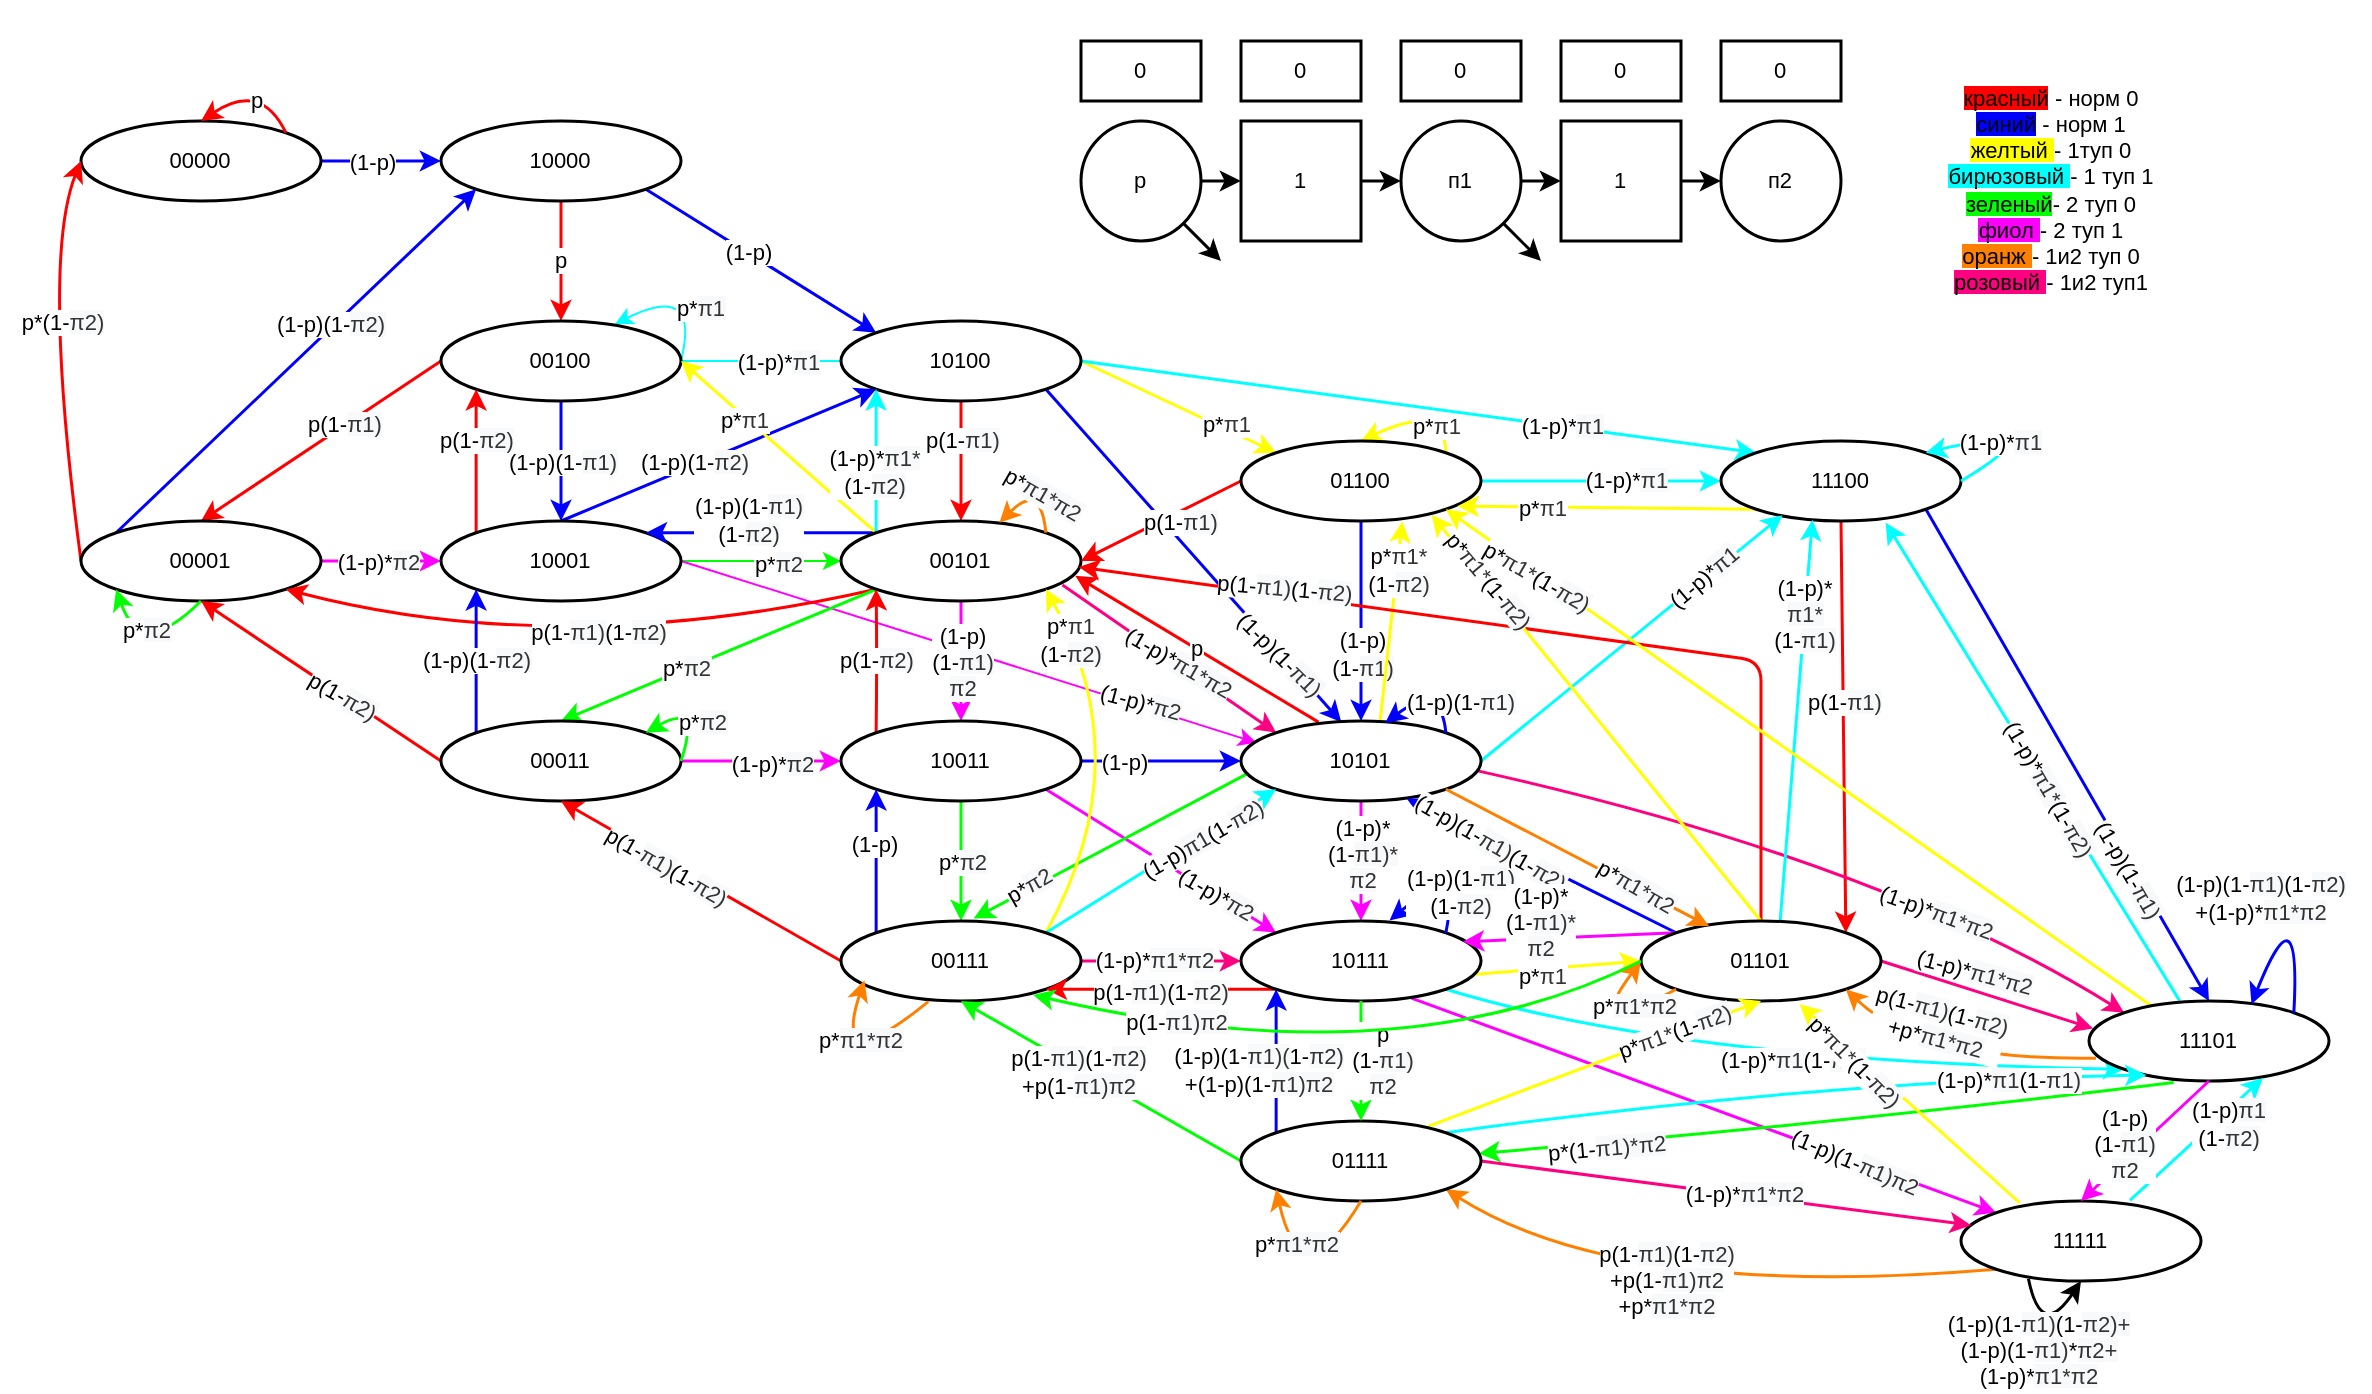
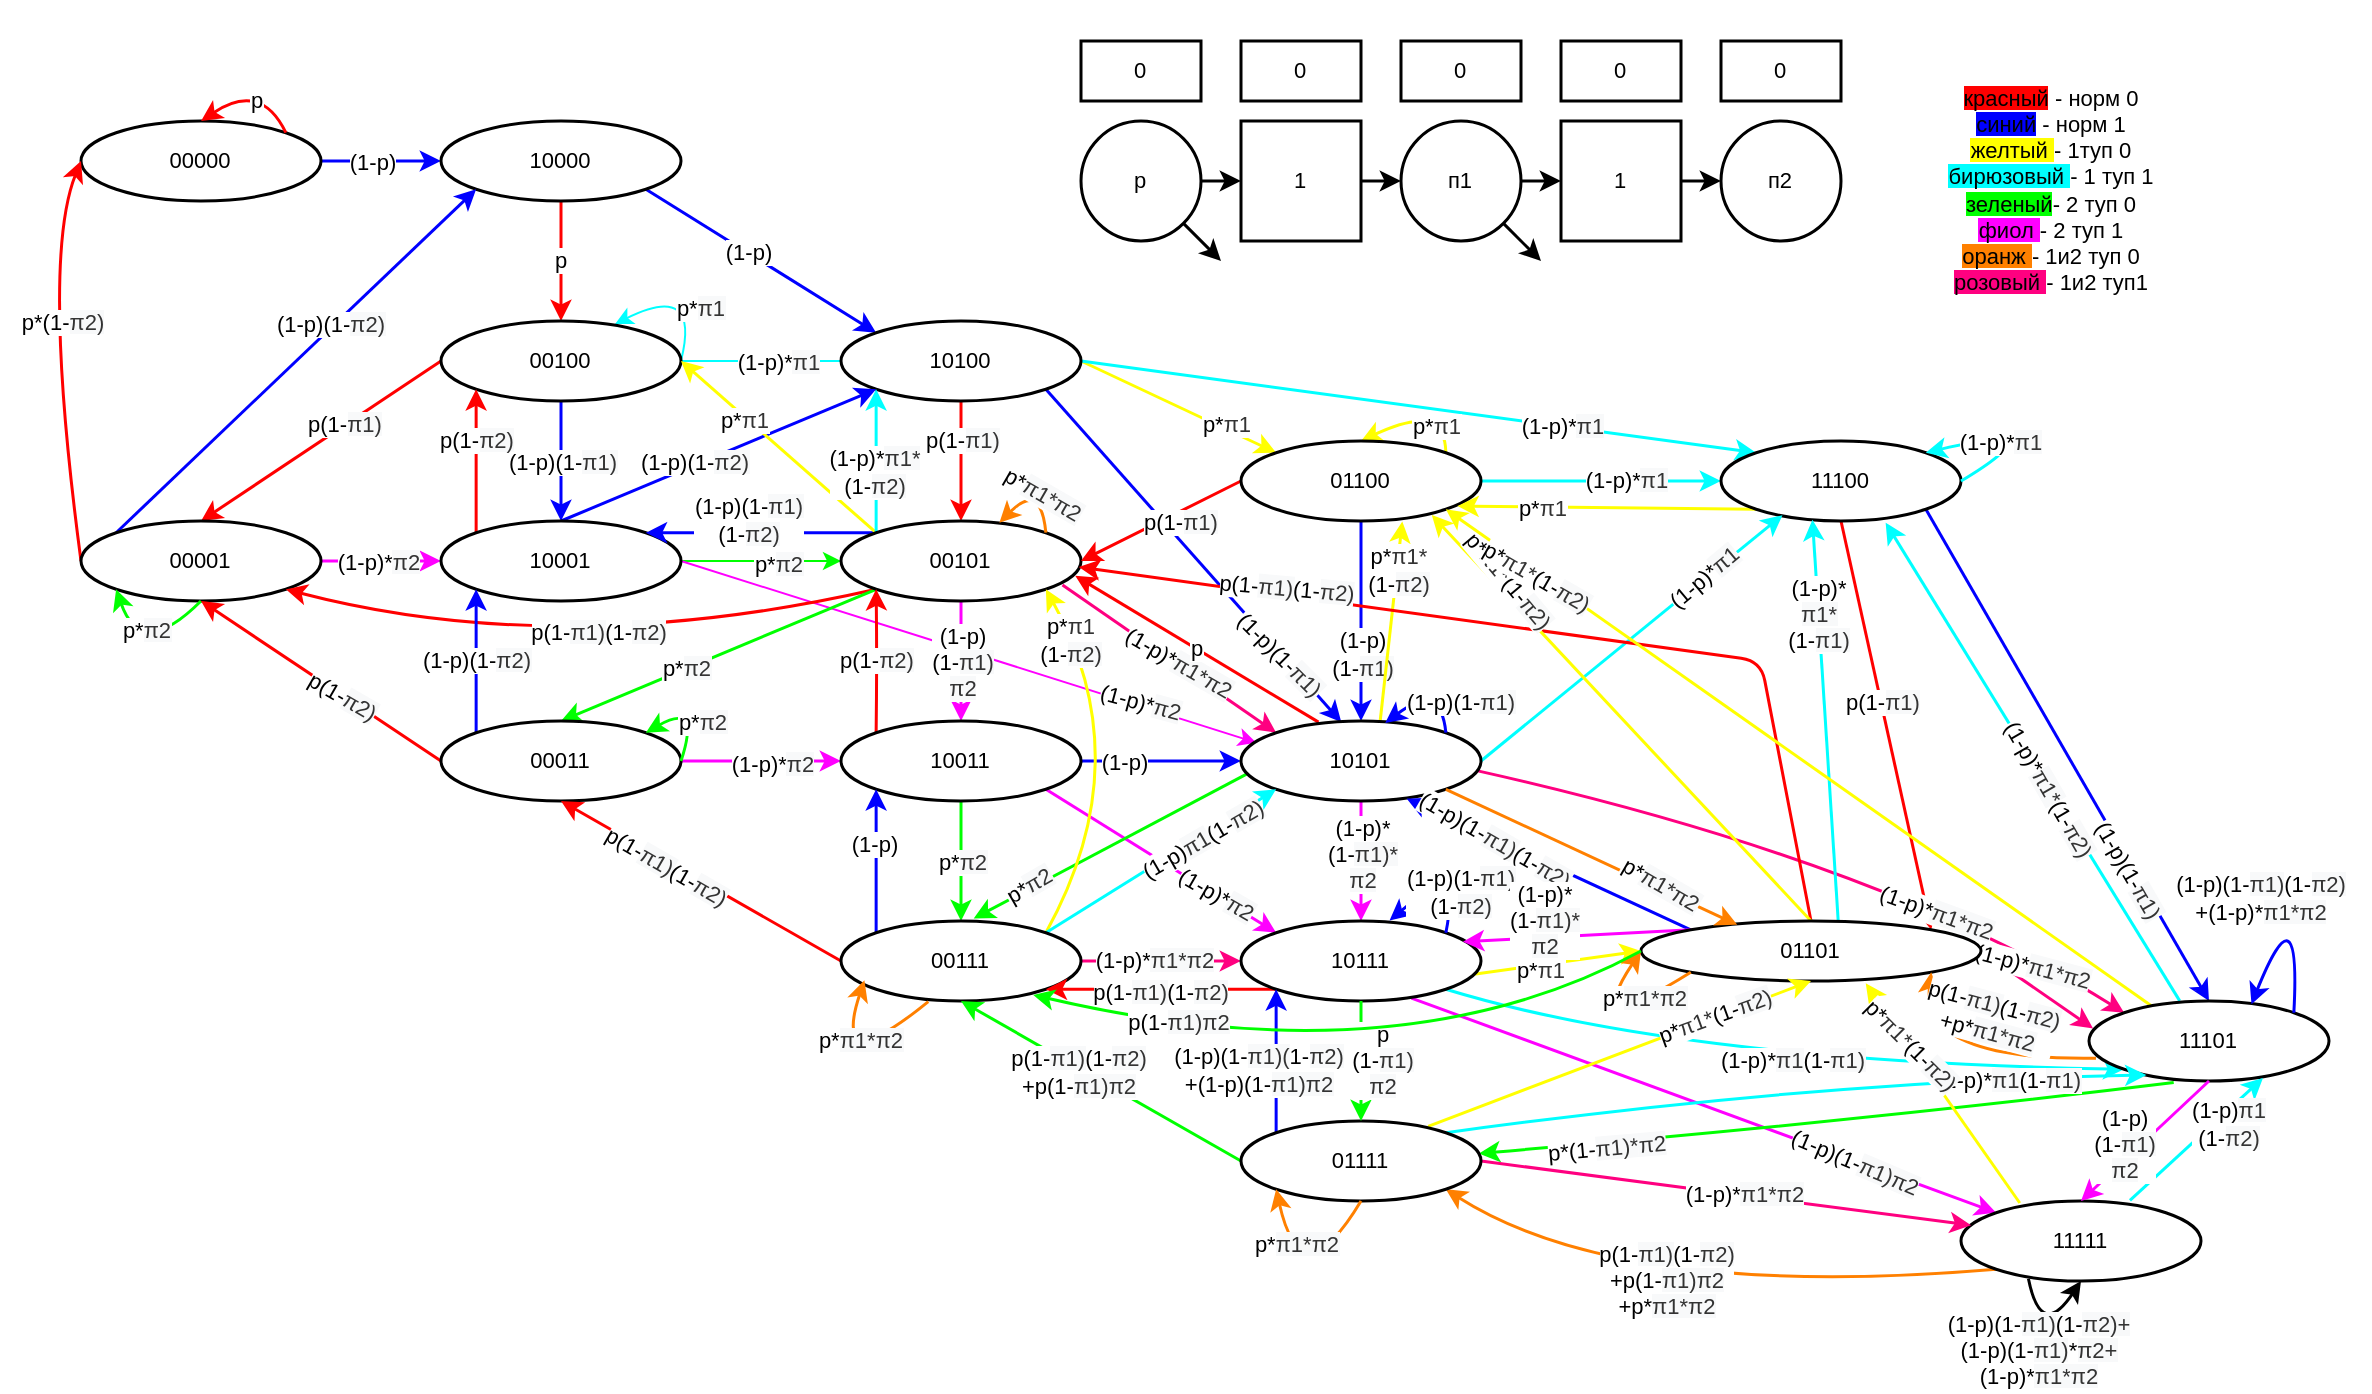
node "01101": size 240x80 -> 340x60
